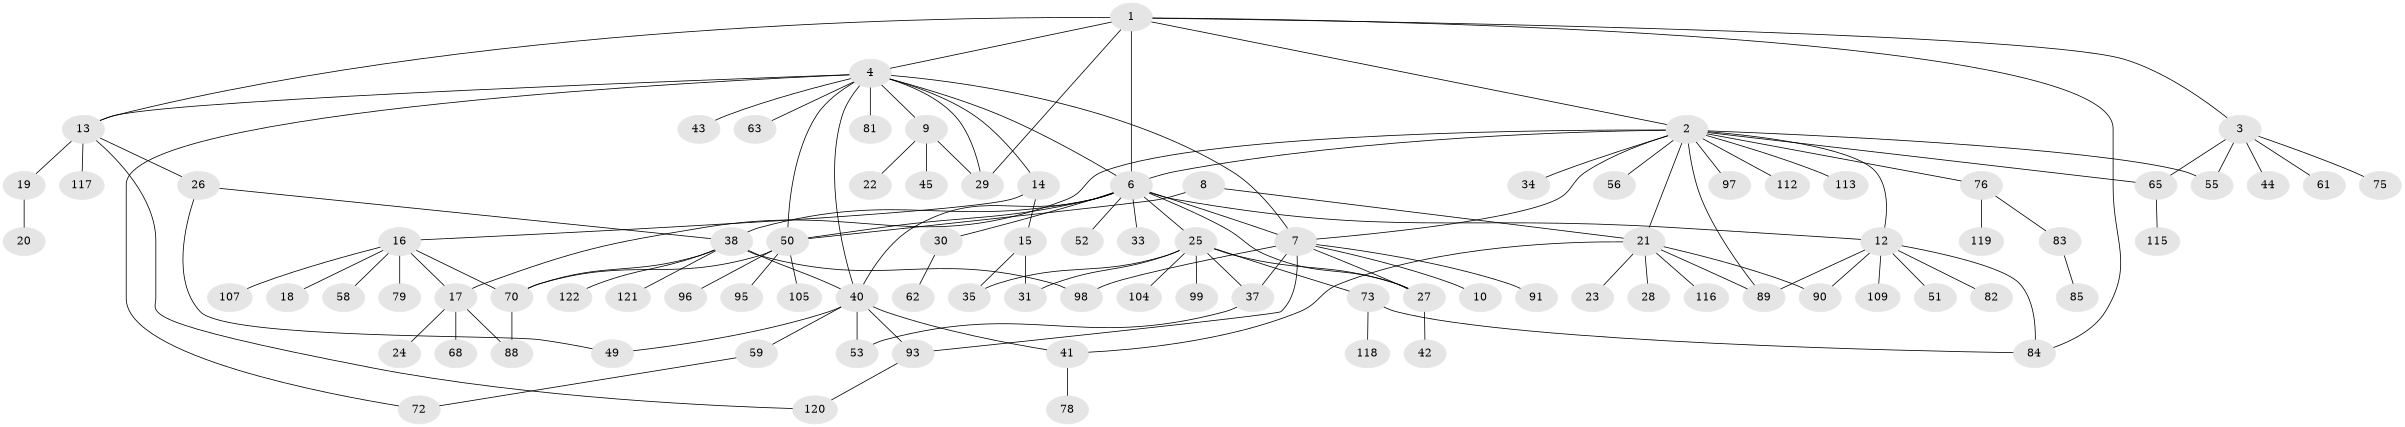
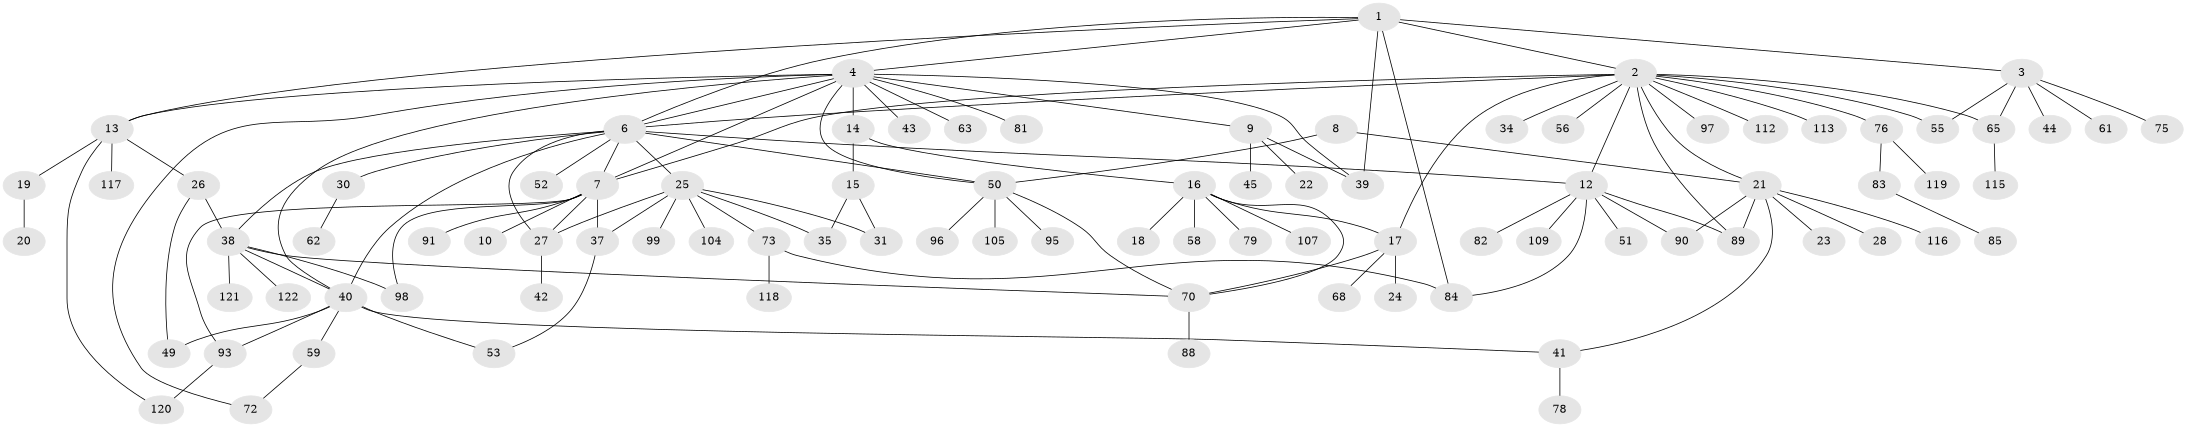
node "29": label "29" -> "39"
node "33": removed
edge "17" -- "88": now "17" -- "70"
